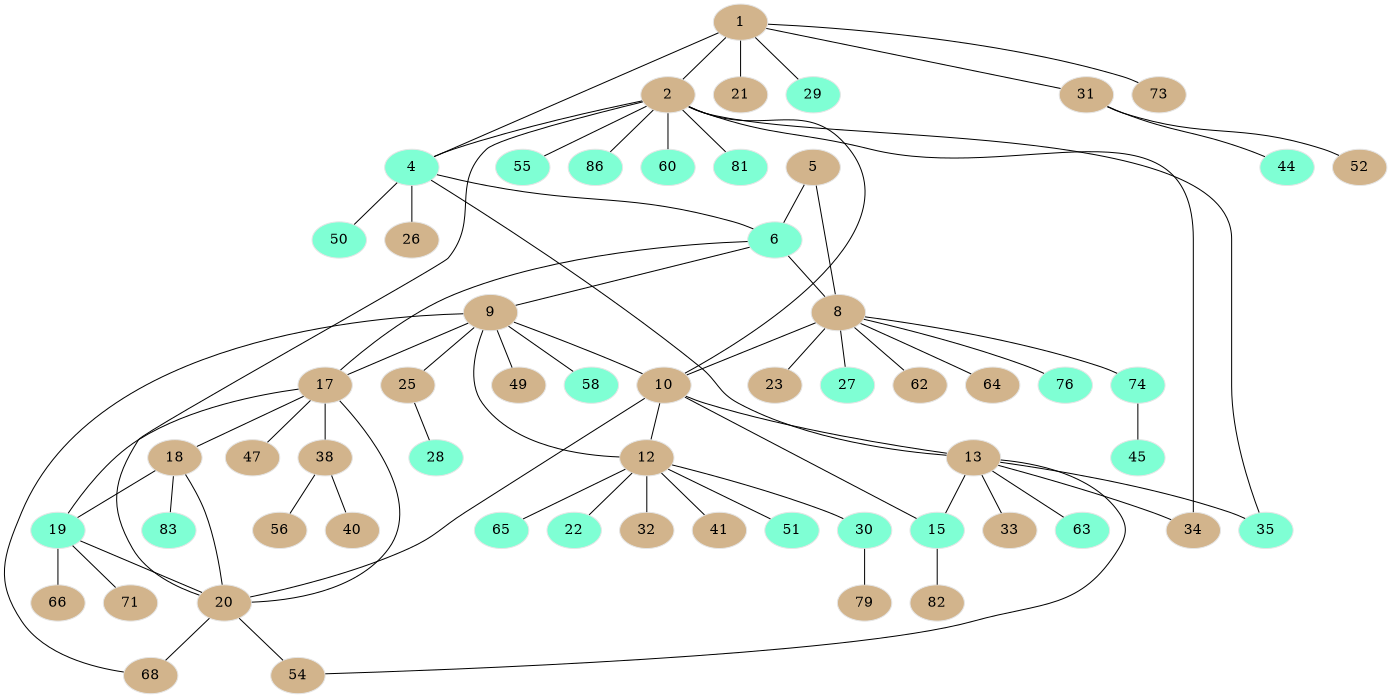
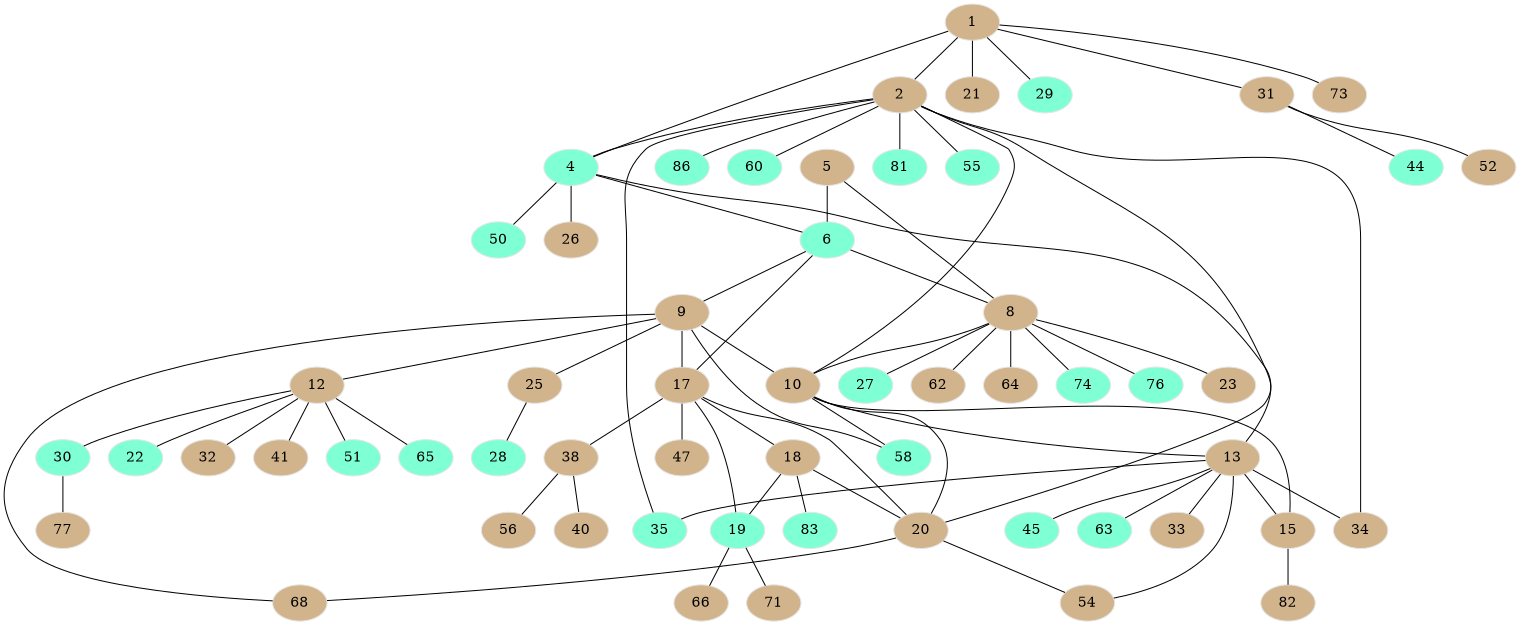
node "49": removed
edge "10" -- "12": now "10" -- "58"
edge "74" -- "45": now "13" -- "45"
node "15": fillcolor aquamarine -> tan
edge "19" -- "20": removed
node "79": label "79" -> "77"
